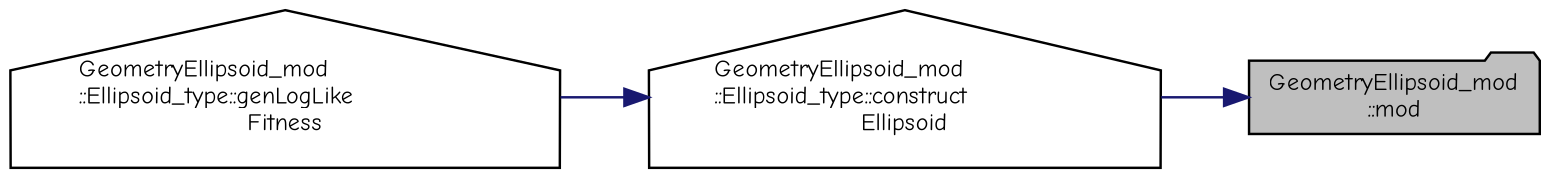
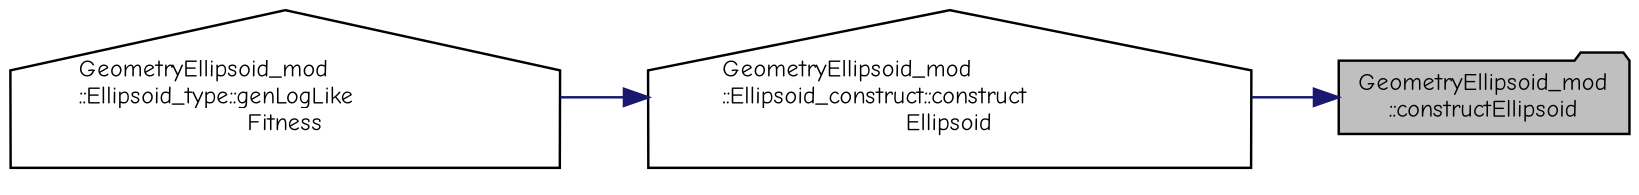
node "GeometryEllipsoid_mod ::Ellipsoid_type::construct Ellipsoid": label "GeometryEllipsoid_mod ::Ellipsoid_type::construct Ellipsoid" -> "GeometryEllipsoid_mod ::Ellipsoid_construct::construct Ellipsoid"
node "GeometryEllipsoid_mod ::mod": label "GeometryEllipsoid_mod ::mod" -> "GeometryEllipsoid_mod ::constructEllipsoid"
